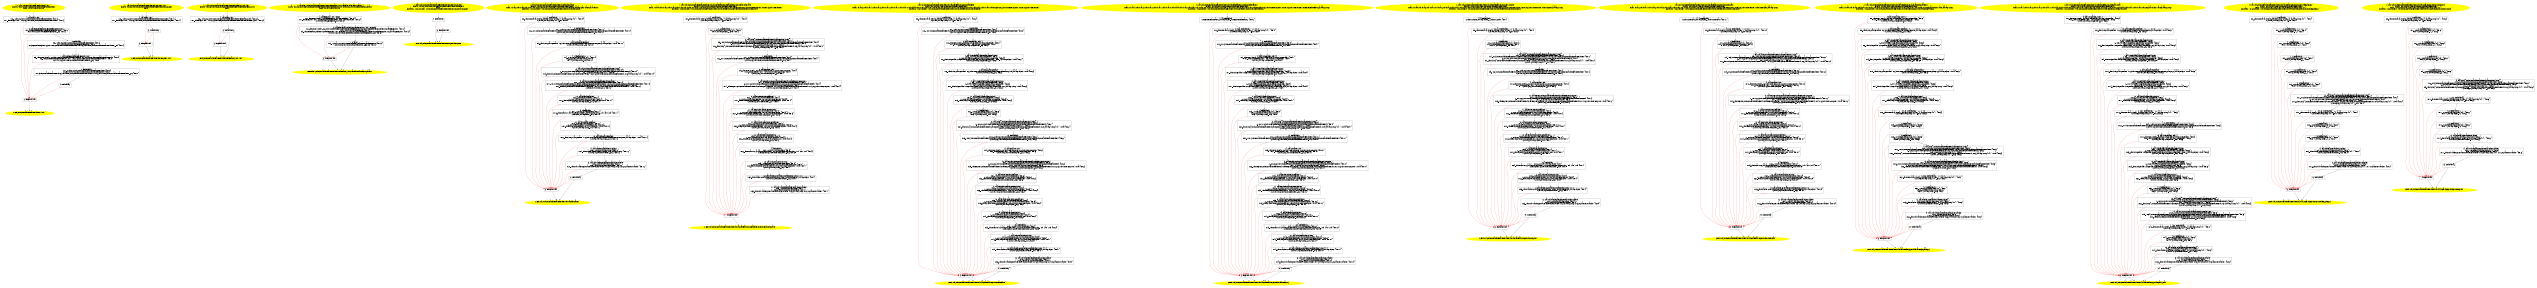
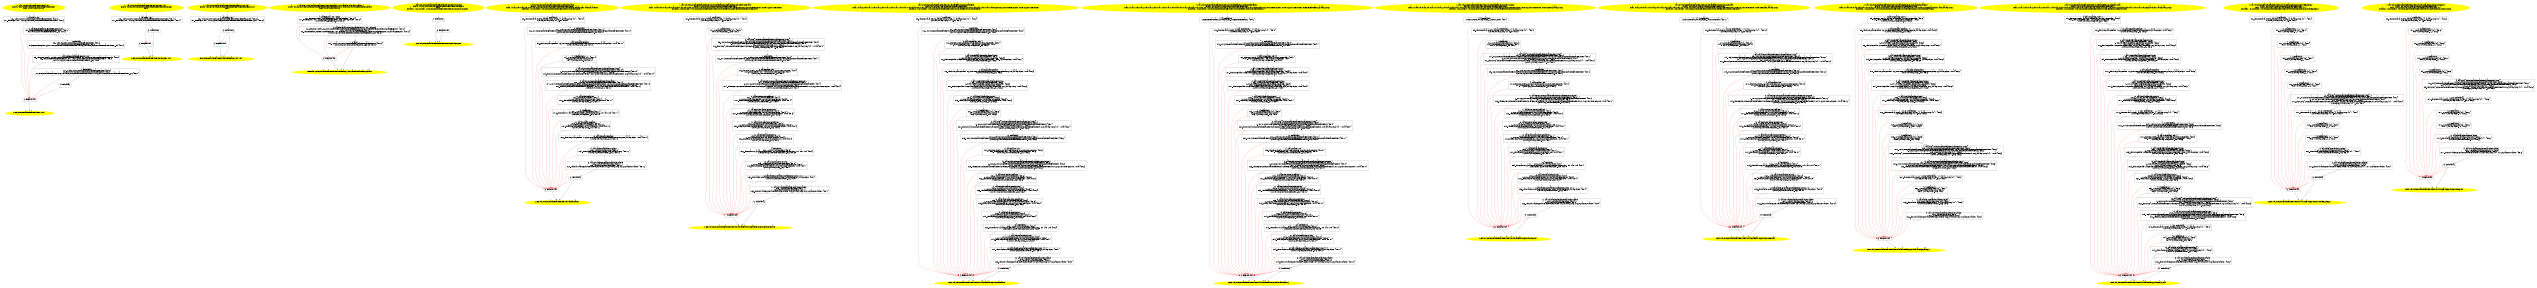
node "18:  method_body": added
node "20:  method_body": removed
